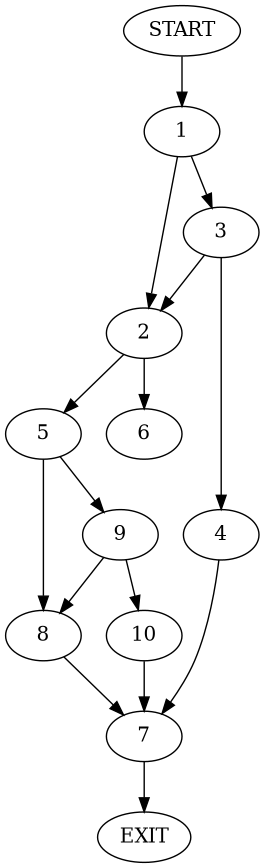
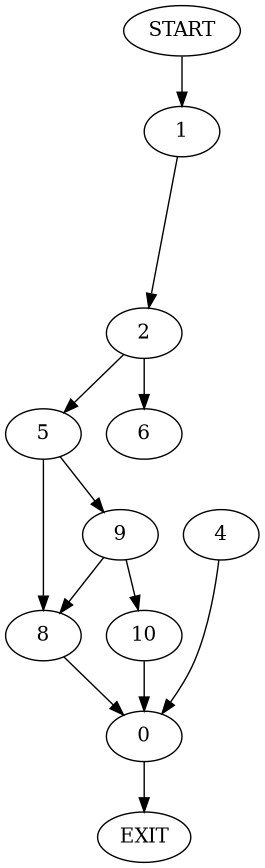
node "3": removed
node "7": label "7" -> "0"
